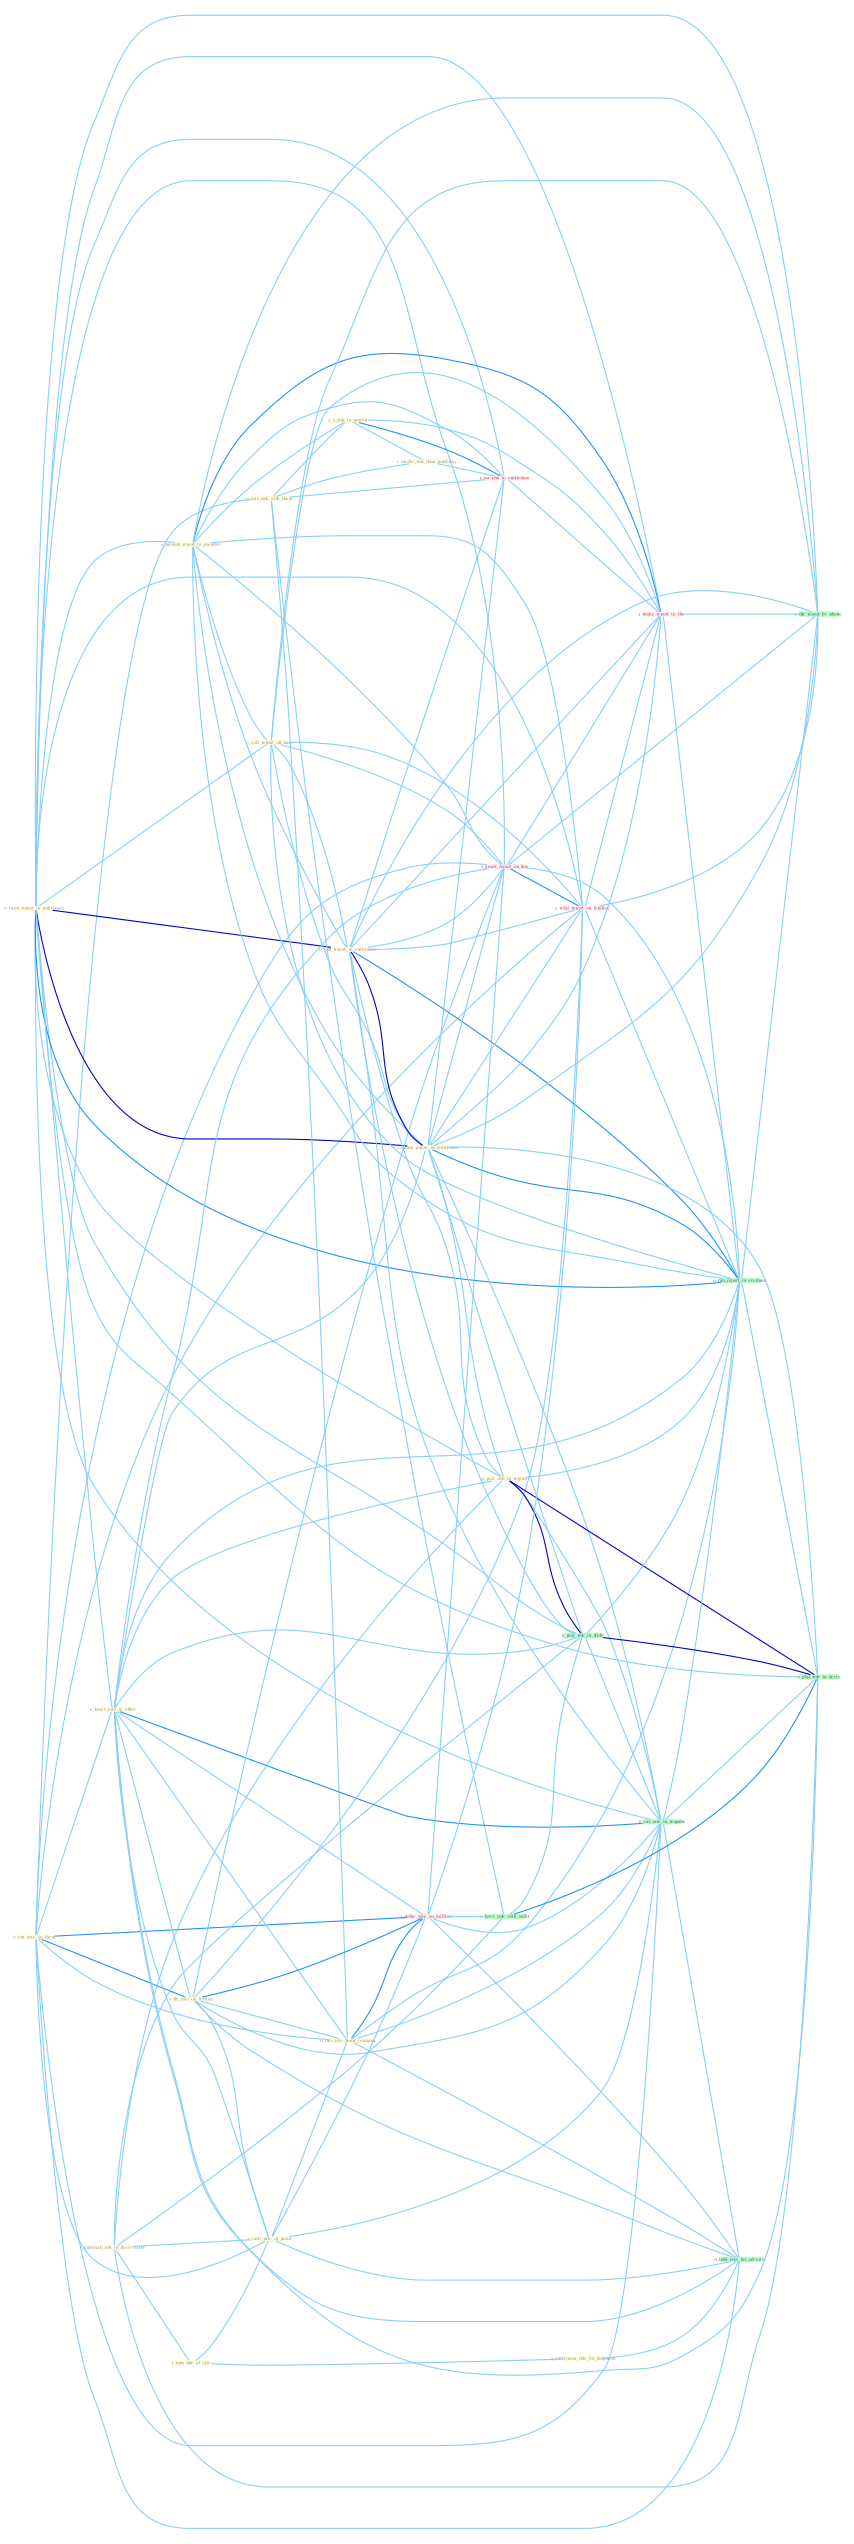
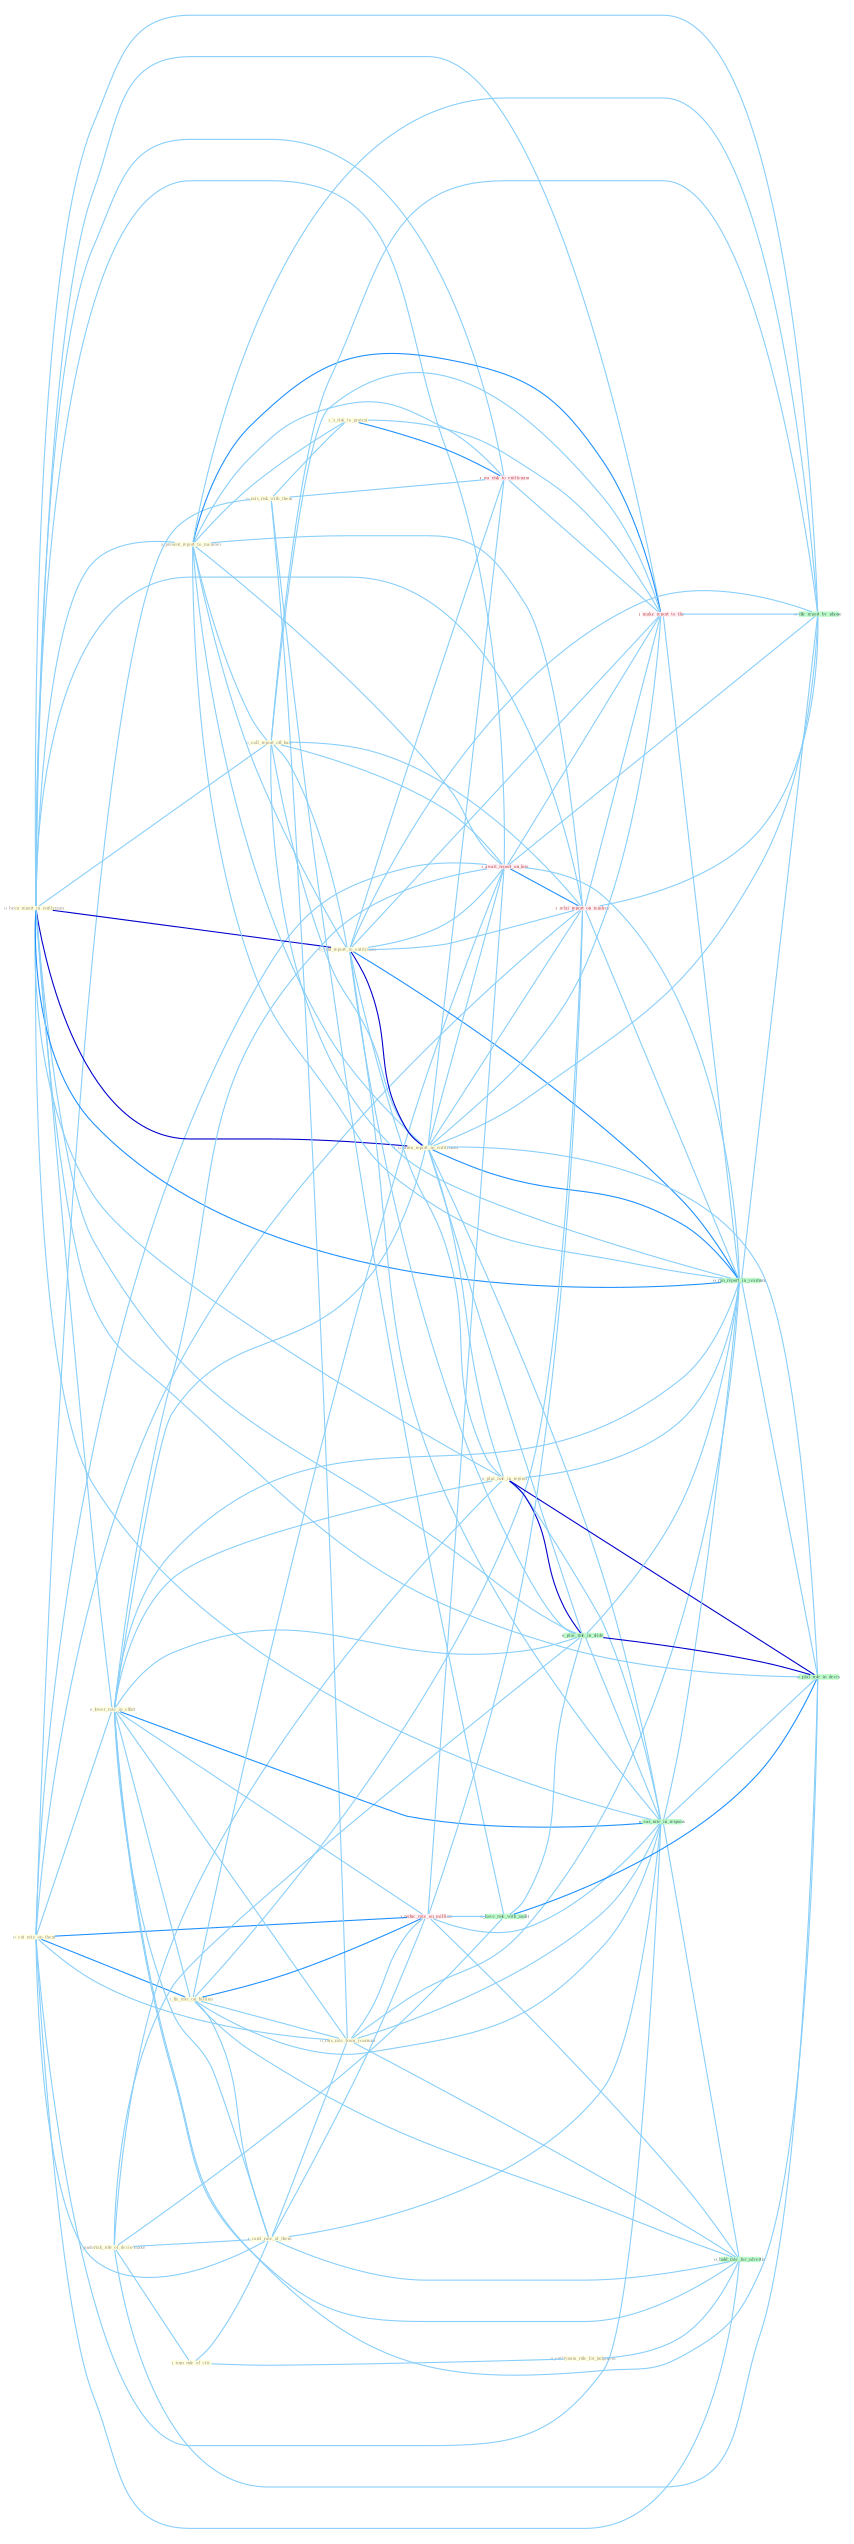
node "1_involv_risk_than_portfolio": removed
edge "1_reduc_rate_on_million" -- "0_rais_rate_from_yearnum": color #1e90ff -> #87cefa
node "1_carri_rate_of_point": label "1_carri_rate_of_point" -> "1_carri_rate_of_them"
